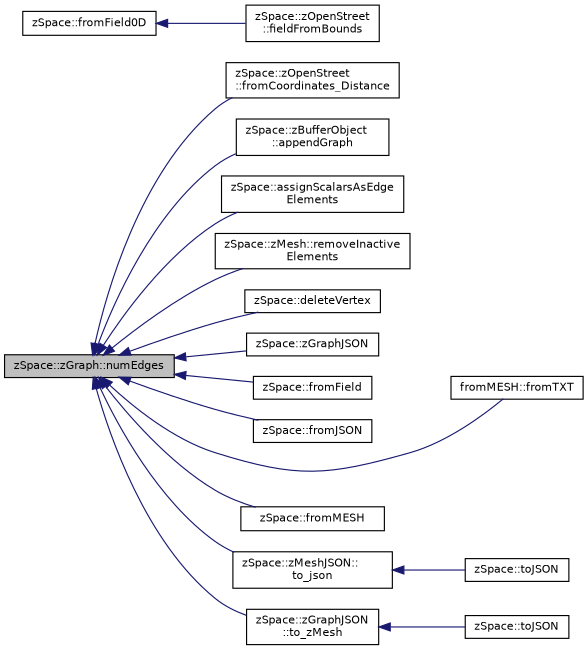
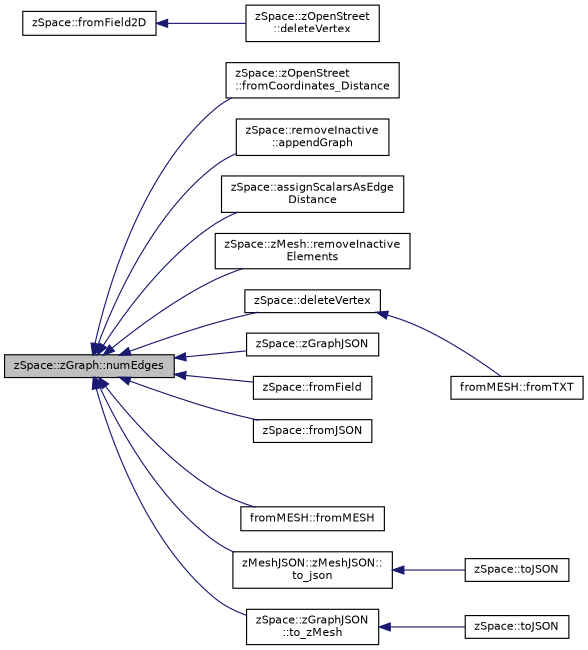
node "zSpace::fromField0D": label "zSpace::fromField0D" -> "zSpace::fromField2D"
node "zSpace::zOpenStreet ::fieldFromBounds": label "zSpace::zOpenStreet ::fieldFromBounds" -> "zSpace::zOpenStreet ::deleteVertex"
node "zSpace::zBufferObject ::appendGraph": label "zSpace::zBufferObject ::appendGraph" -> "zSpace::removeInactive ::appendGraph"
node "zSpace::assignScalarsAsEdge Elements": label "zSpace::assignScalarsAsEdge Elements" -> "zSpace::assignScalarsAsEdge Distance"
edge "fromMESH::fromTXT" -> "zSpace::zGraph::numEdges": now "fromMESH::fromTXT" -> "zSpace::deleteVertex"
node "zSpace::fromMESH": label "zSpace::fromMESH" -> "fromMESH::fromMESH"
node "zSpace::zMeshJSON:: to_json": label "zSpace::zMeshJSON:: to_json" -> "zMeshJSON::zMeshJSON:: to_json"
